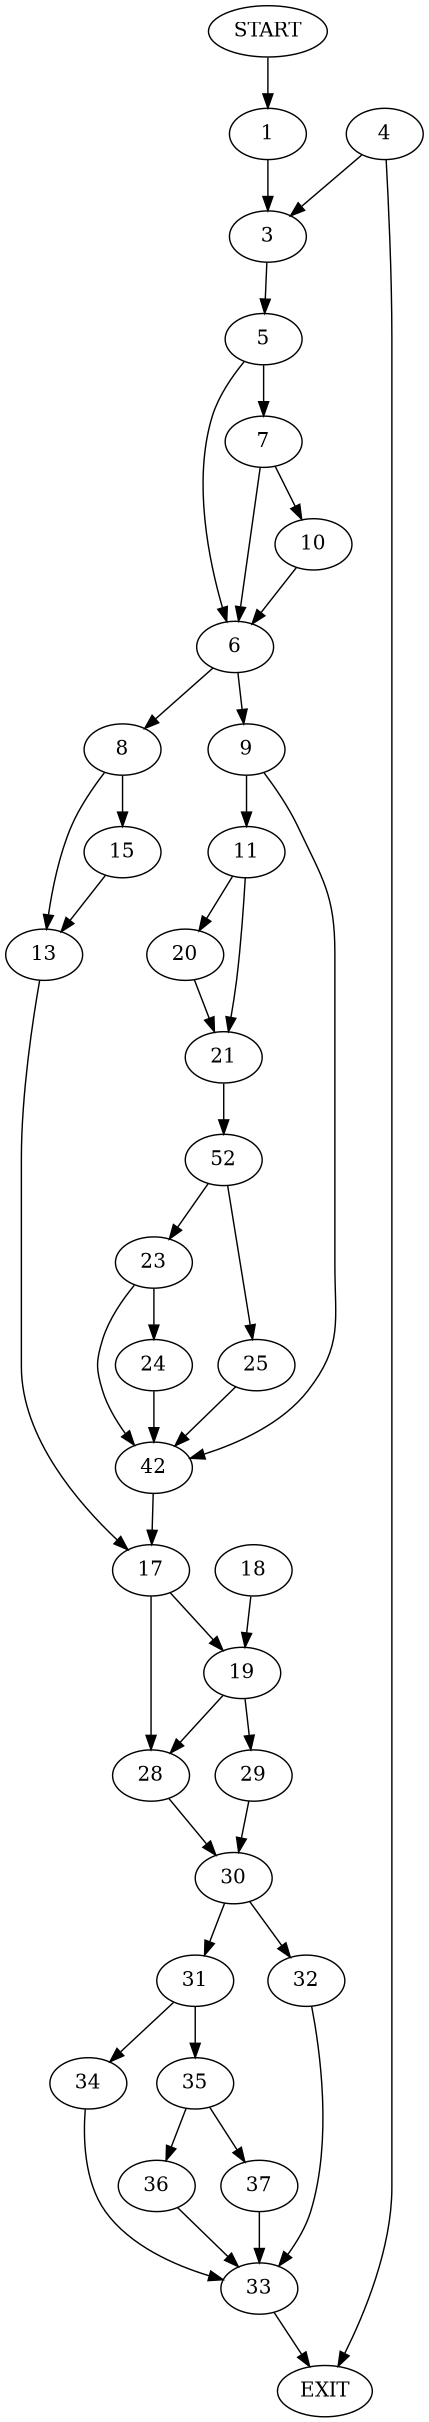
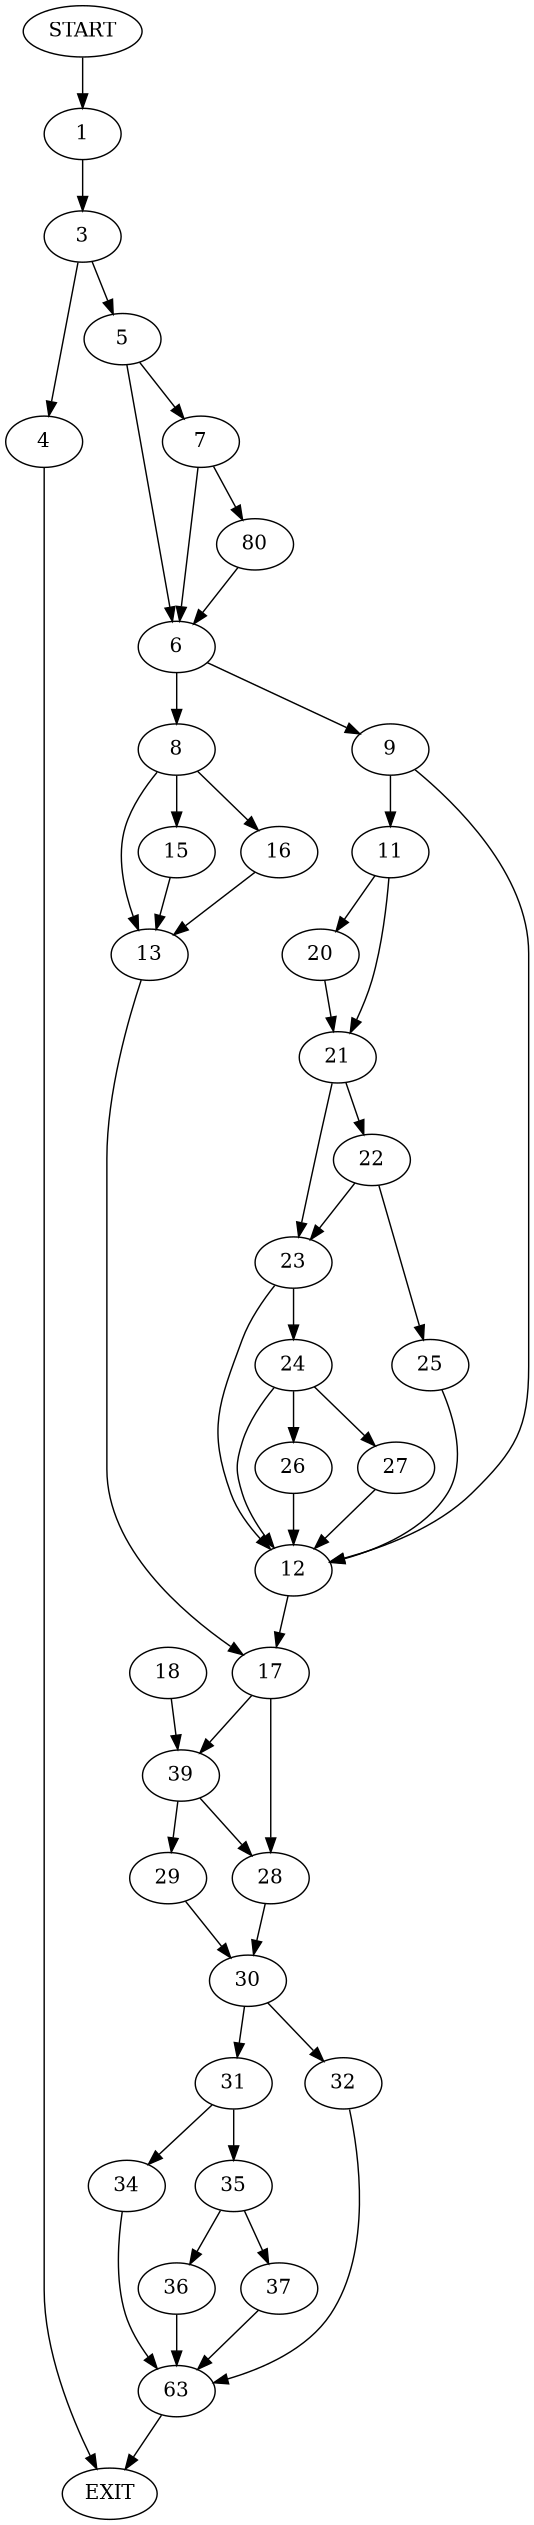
edge "4" -> "3": reversed
node "10": label "10" -> "80"
node "16": added
edge "21" -> "23": added
node "52": label "52" -> "22"
node "42": label "42" -> "12"
node "26": added
node "27": added
node "19": label "19" -> "39"
node "33": label "33" -> "63"
